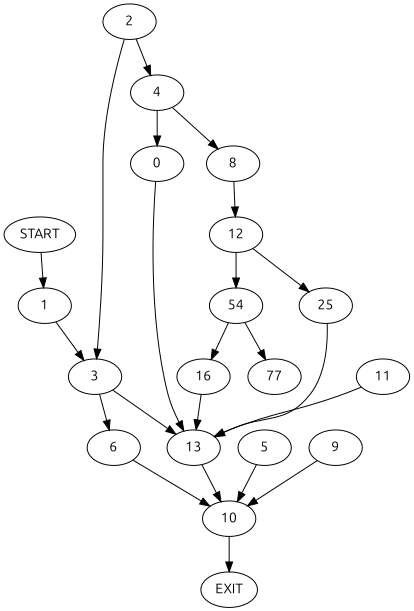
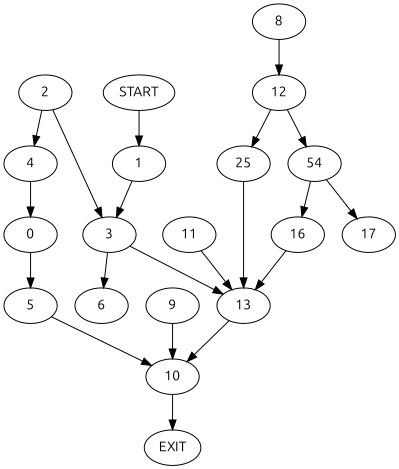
edge "4" -> "8": removed
edge "0" -> "13": now "0" -> "5"
node "77": label "77" -> "17"
edge "6" -> "10": removed
